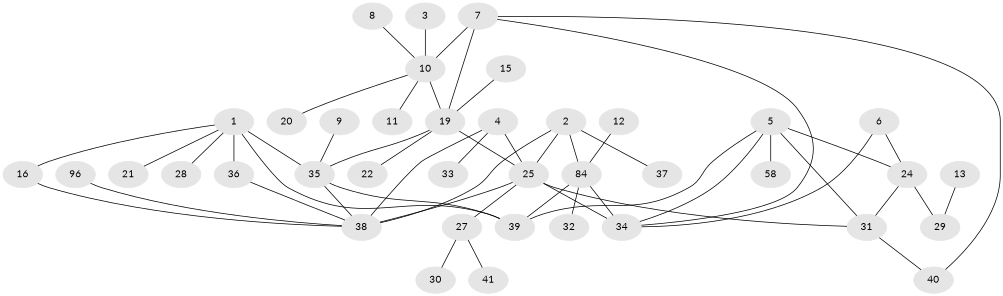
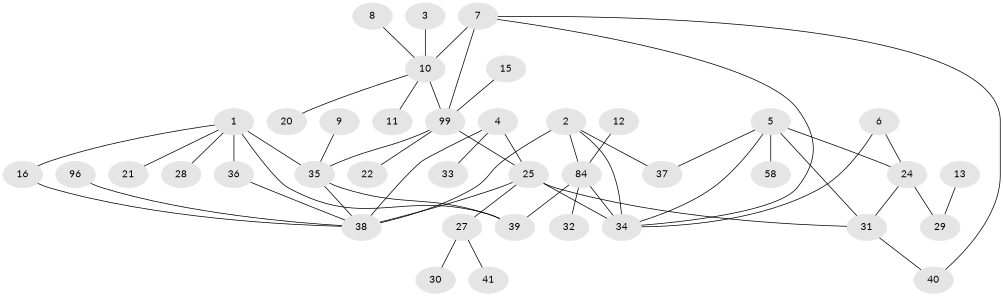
node "19": label "19" -> "99"
edge "2" -- "25": now "2" -- "34"
edge "5" -- "39": now "5" -- "37"
